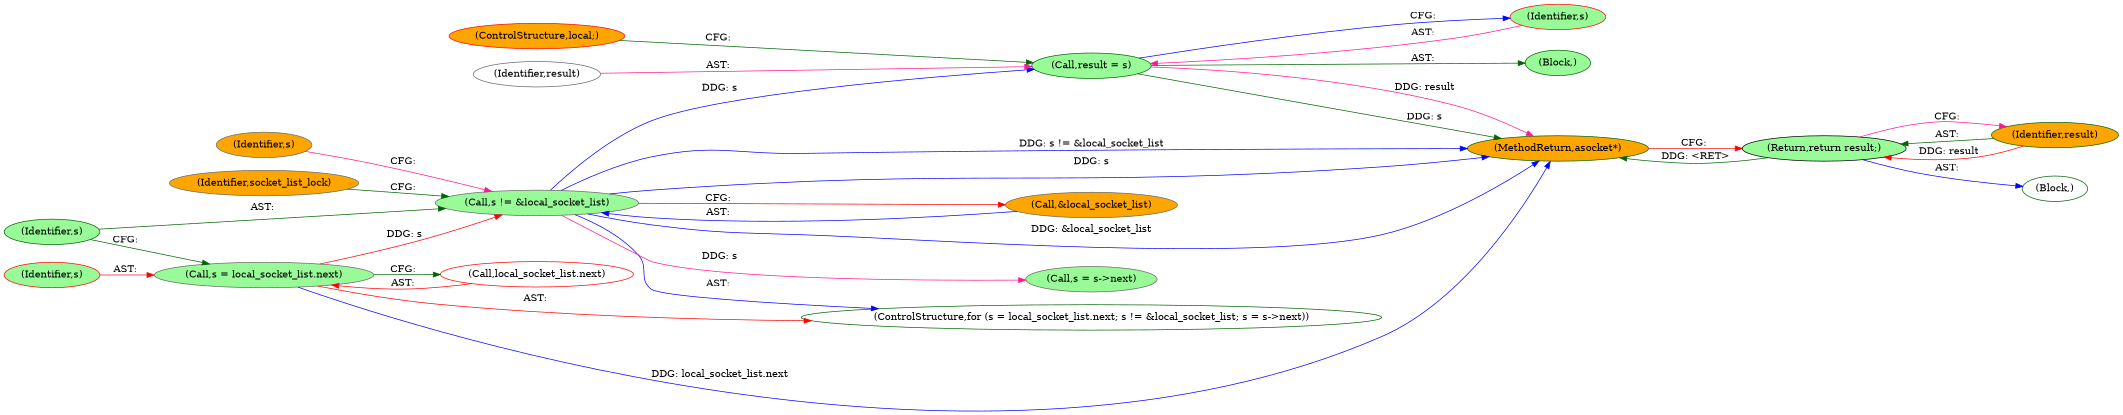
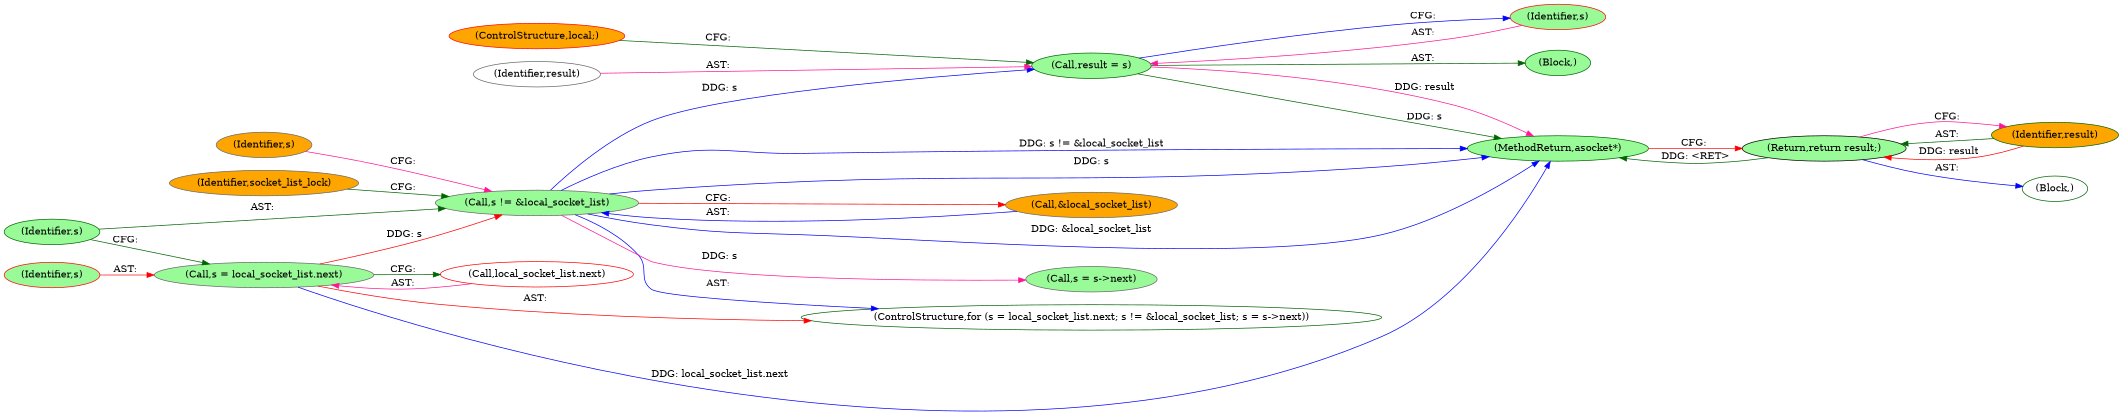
node "(MethodReturn,asocket*)": fillcolor orange -> palegreen
edge "(Call,local_socket_list.next)" -> "(Call,s = local_socket_list.next)": color red -> deeppink
